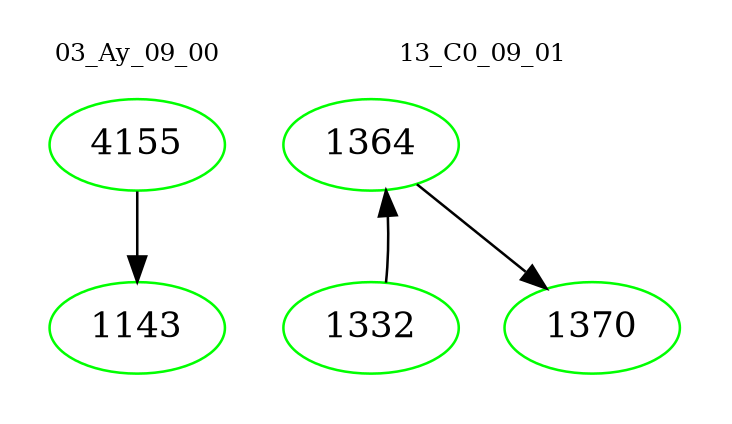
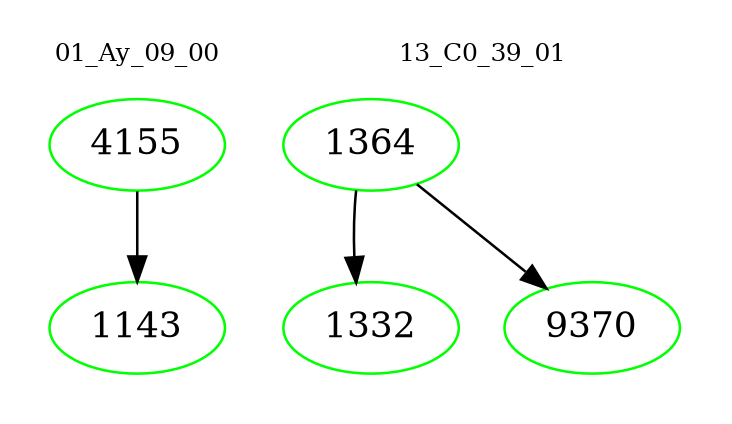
cluster "03_Ay_09_00": label "03_Ay_09_00" -> "01_Ay_09_00"
cluster "13_C0_09_01": label "13_C0_09_01" -> "13_C0_39_01"
edge "1332" -> "1364": reversed
node "1370": label "1370" -> "9370"
